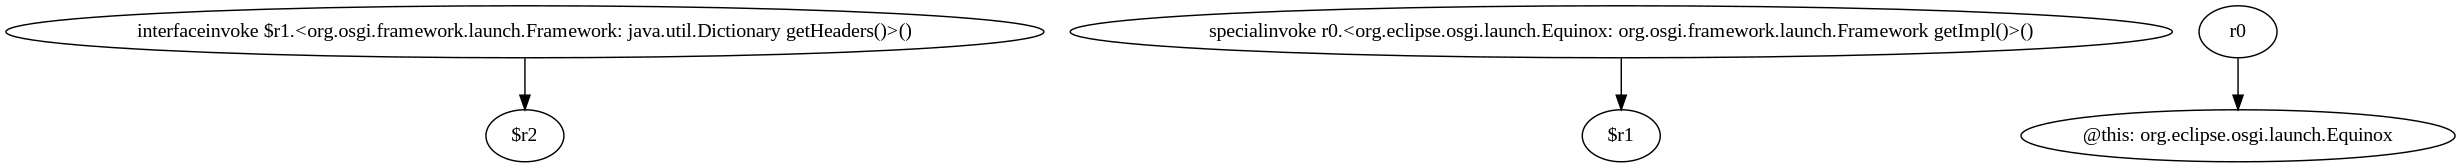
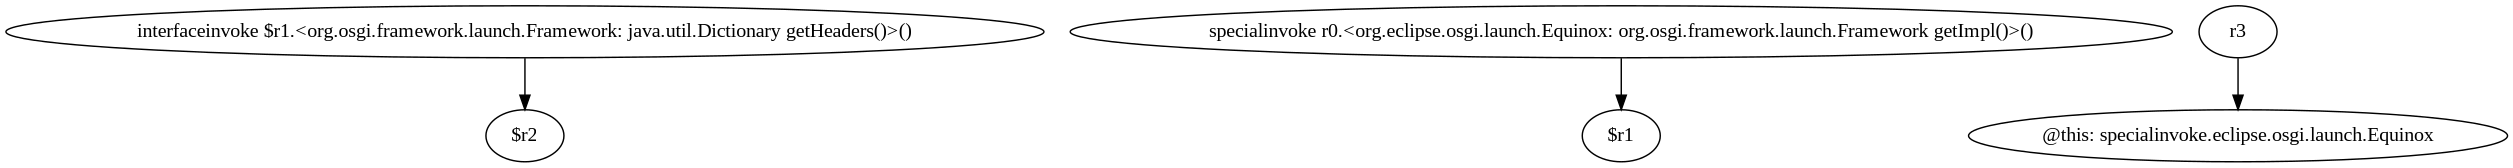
node "r0": label "r0" -> "r3"
node "@this: org.eclipse.osgi.launch.Equinox": label "@this: org.eclipse.osgi.launch.Equinox" -> "@this: specialinvoke.eclipse.osgi.launch.Equinox"
